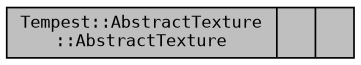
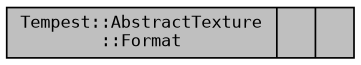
node "Tempest::AbstractTexture": text "::AbstractTexture" -> "::Format"
